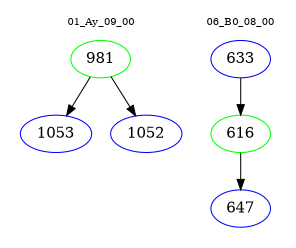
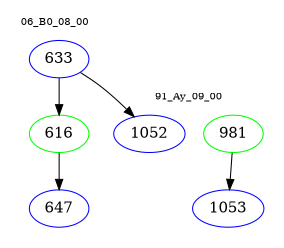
cluster "01_Ay_09_00": label "01_Ay_09_00" -> "91_Ay_09_00"
edge "981" -> "1052": now "633" -> "1052"
